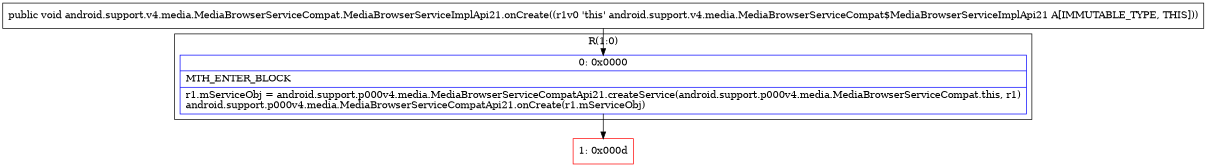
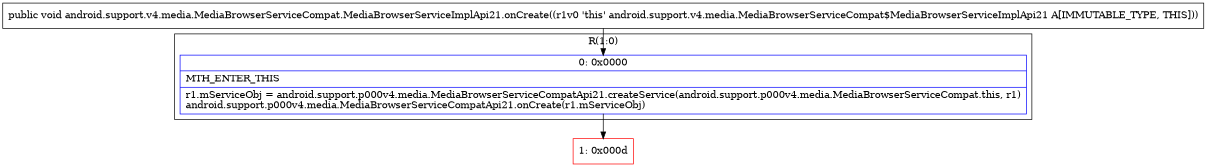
node "0: 0x0000": text "MTH_ENTER_BLOCK" -> "MTH_ENTER_THIS"
